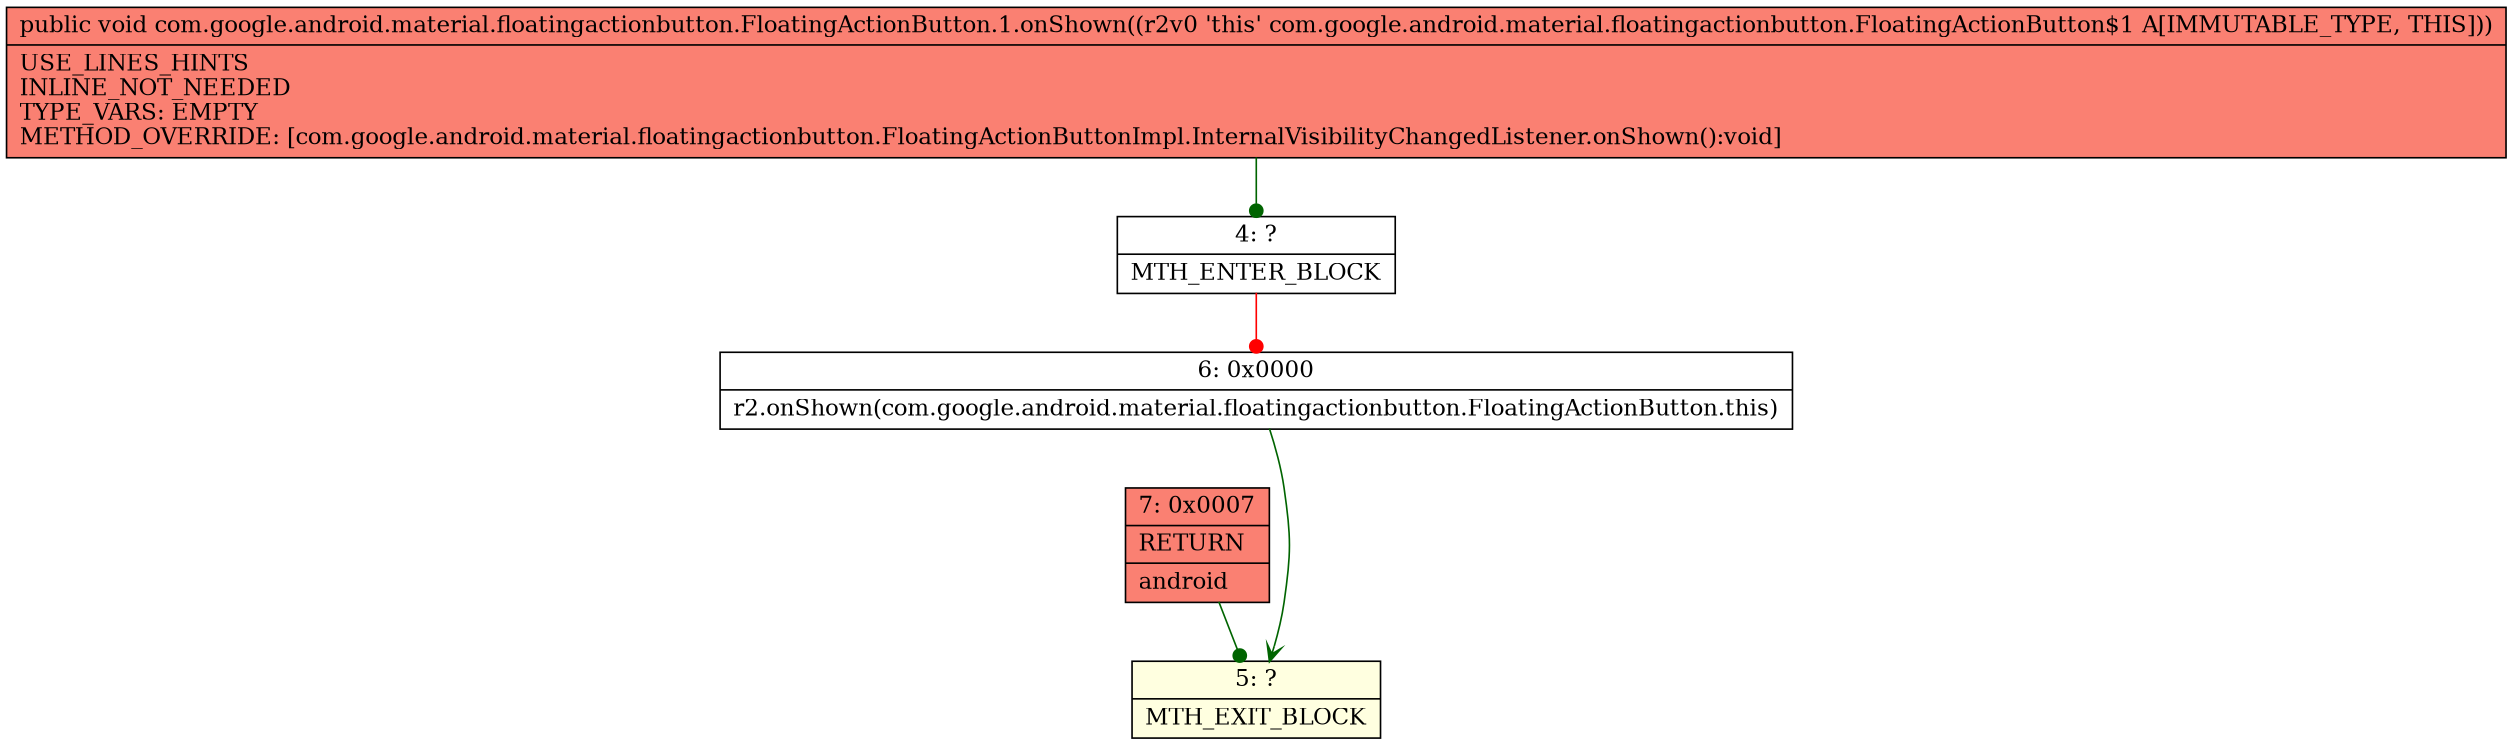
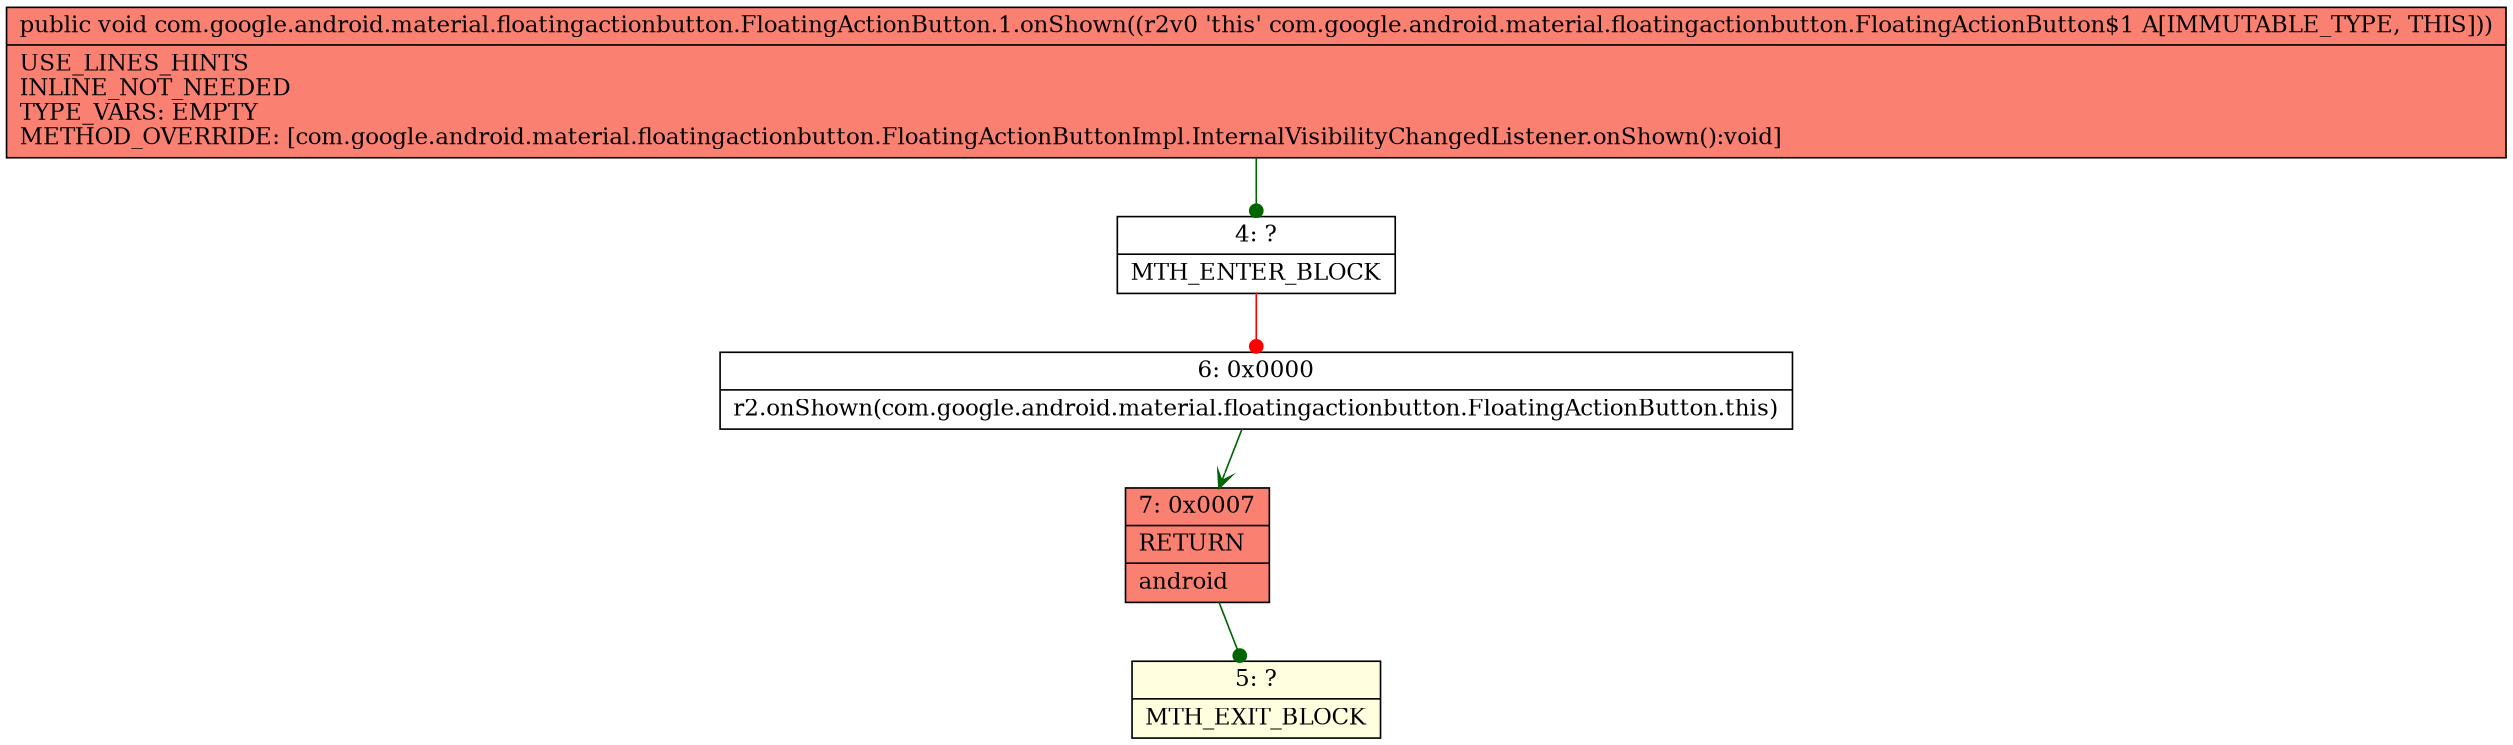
edge "6: 0x0000" -> "5: ?": now "6: 0x0000" -> "7: 0x0007"
